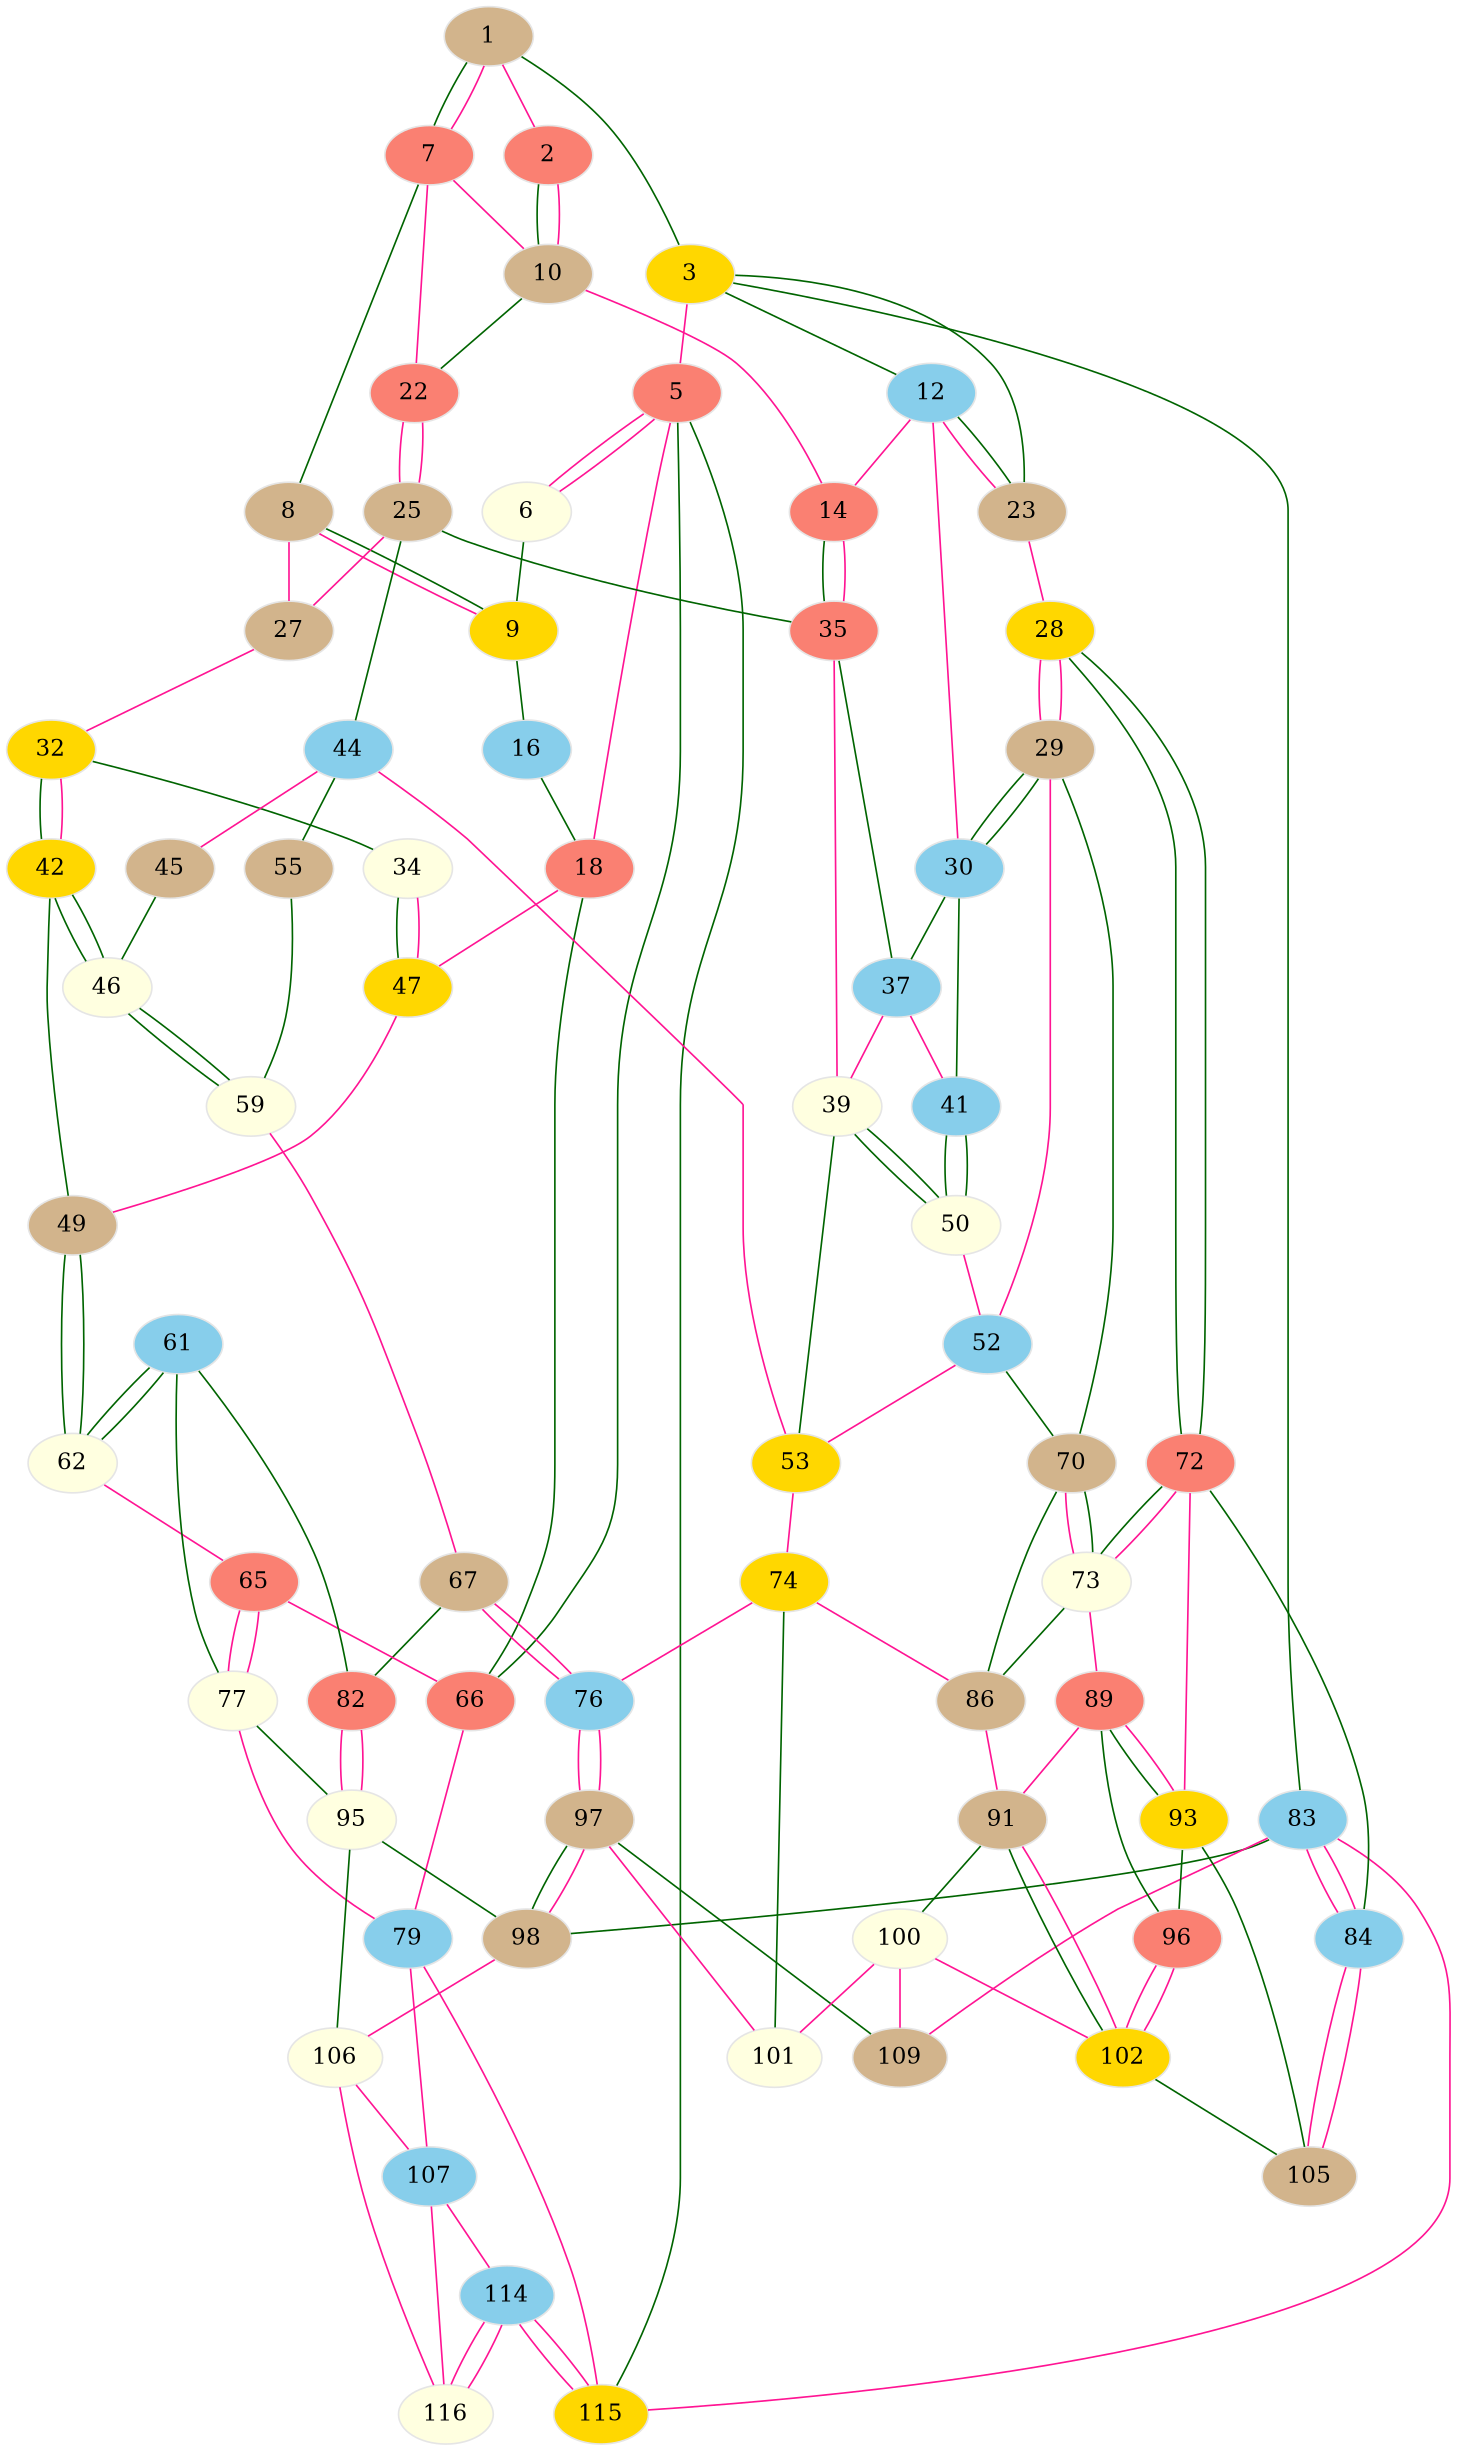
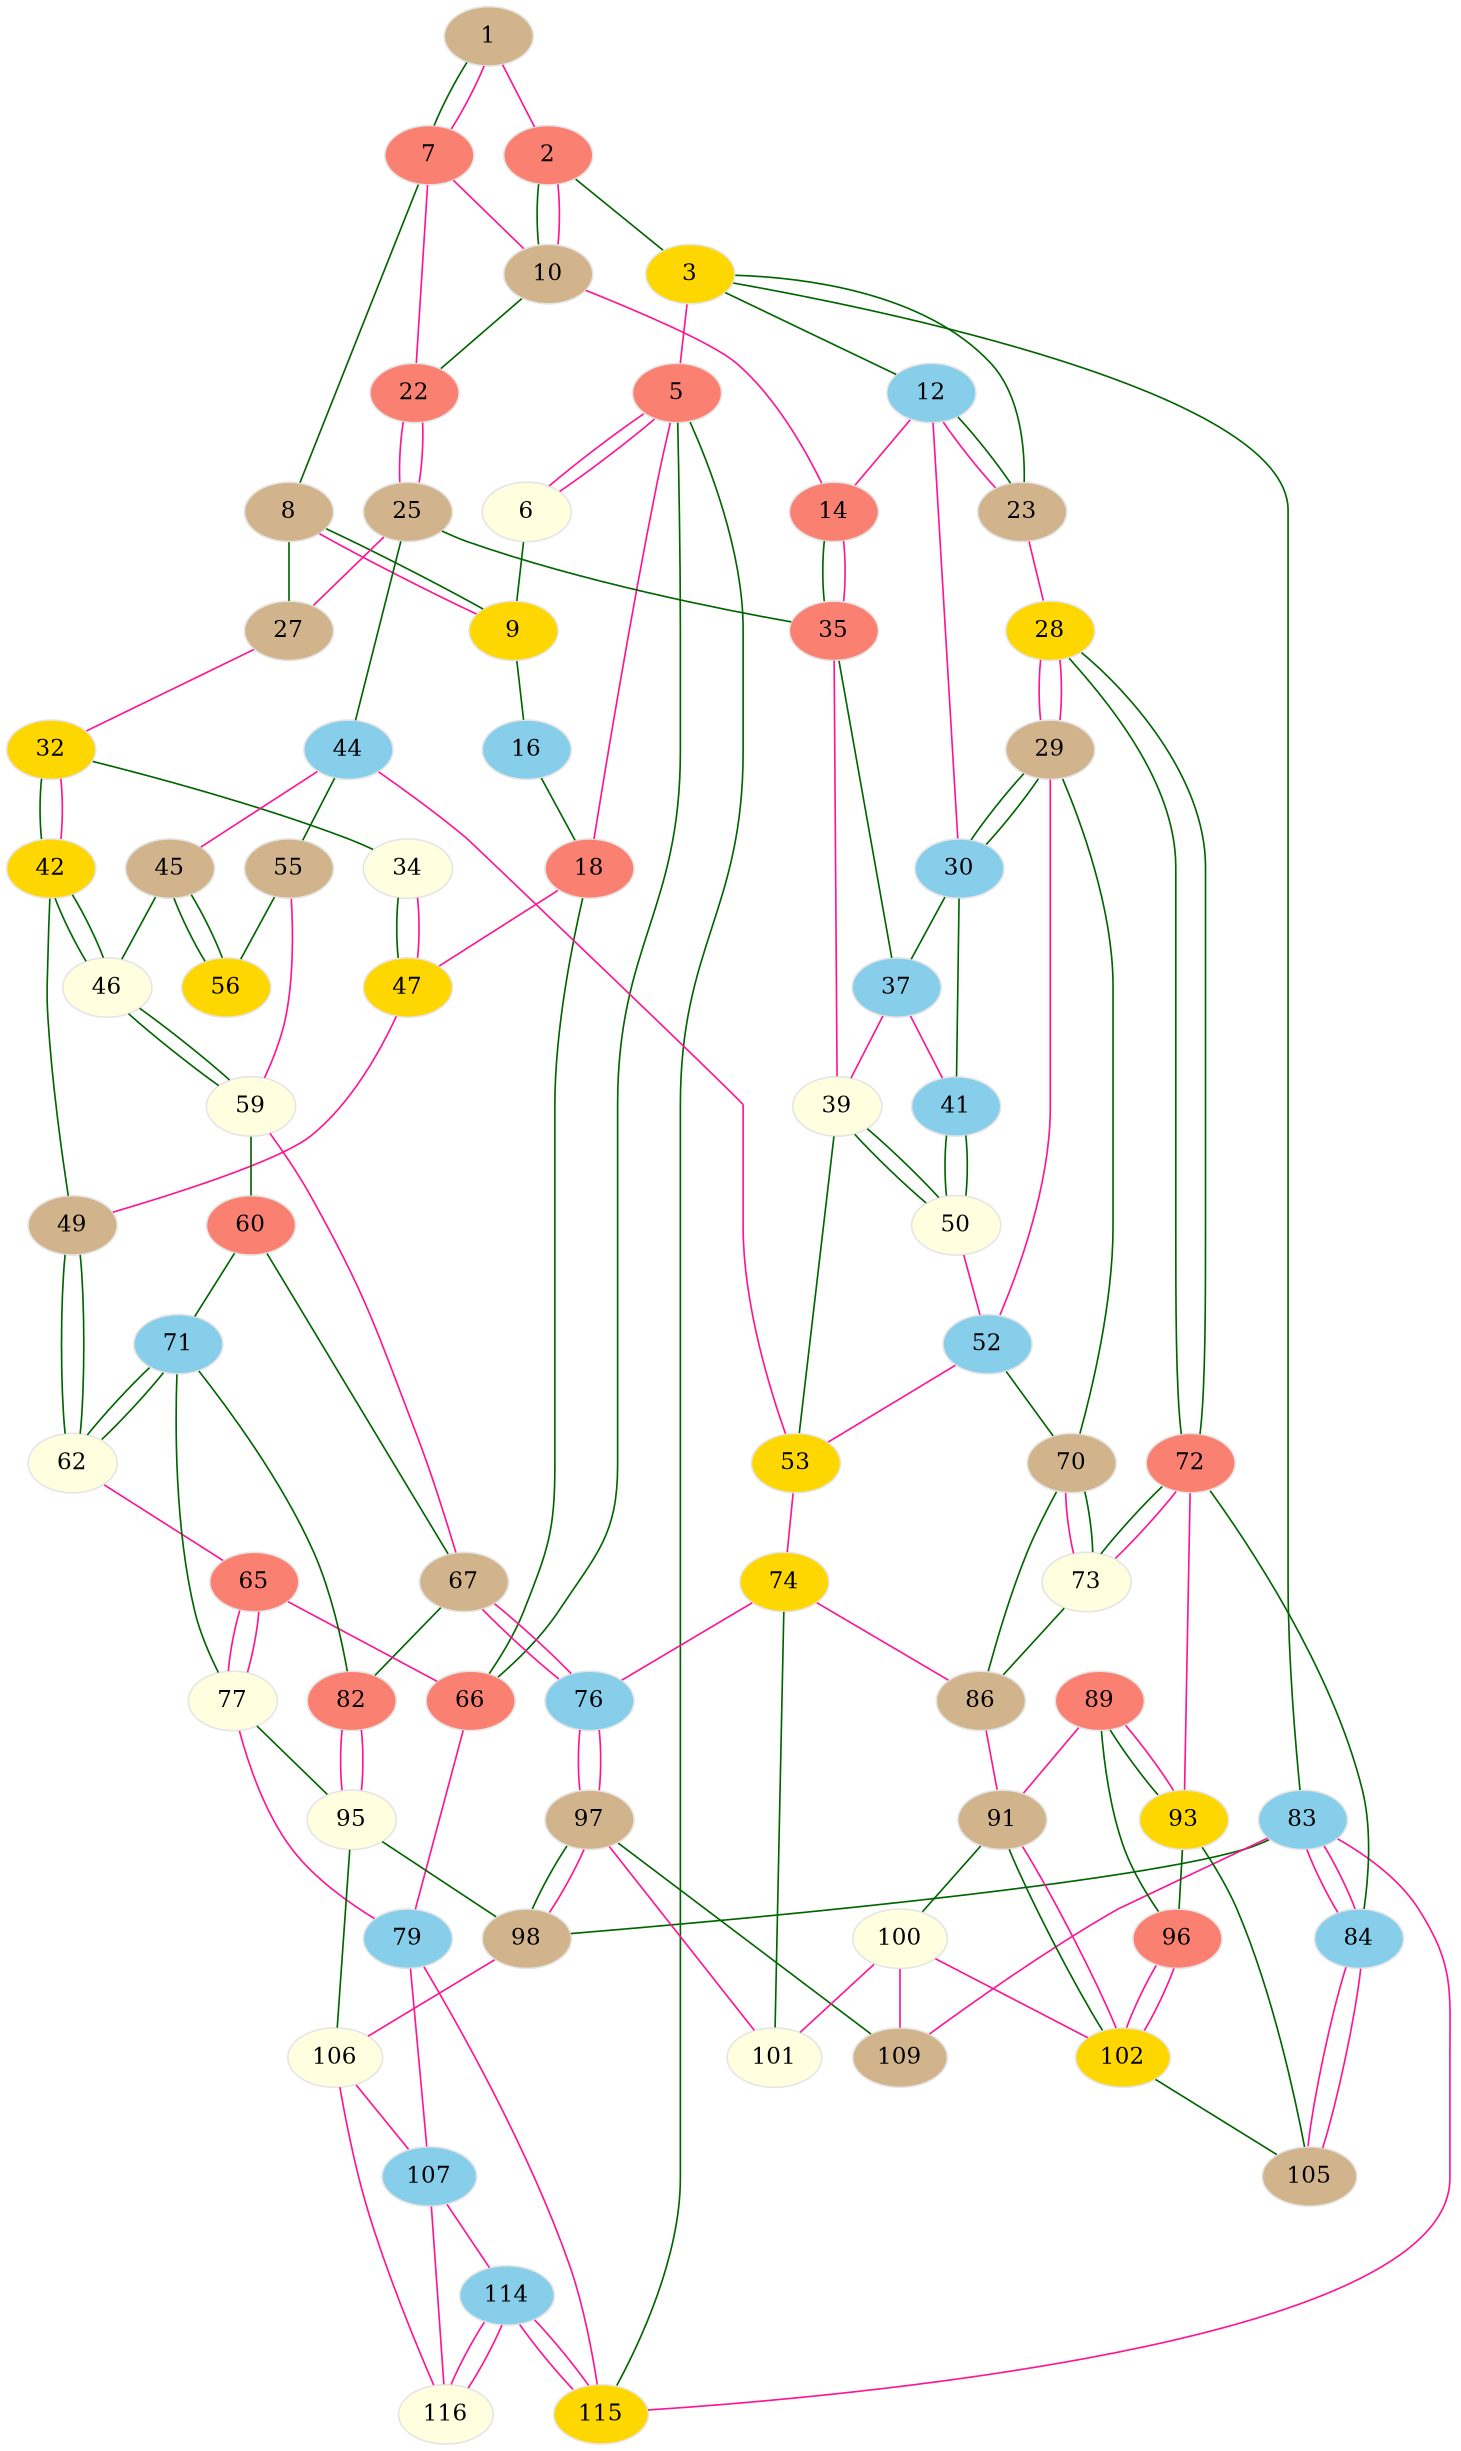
edge "1" -- "3": now "2" -- "3"
edge "8" -- "27": color deeppink -> darkgreen
node "56": added
edge "55" -- "59": color darkgreen -> deeppink
node "60": added
node "61": label "61" -> "71"
edge "73" -- "89": removed
